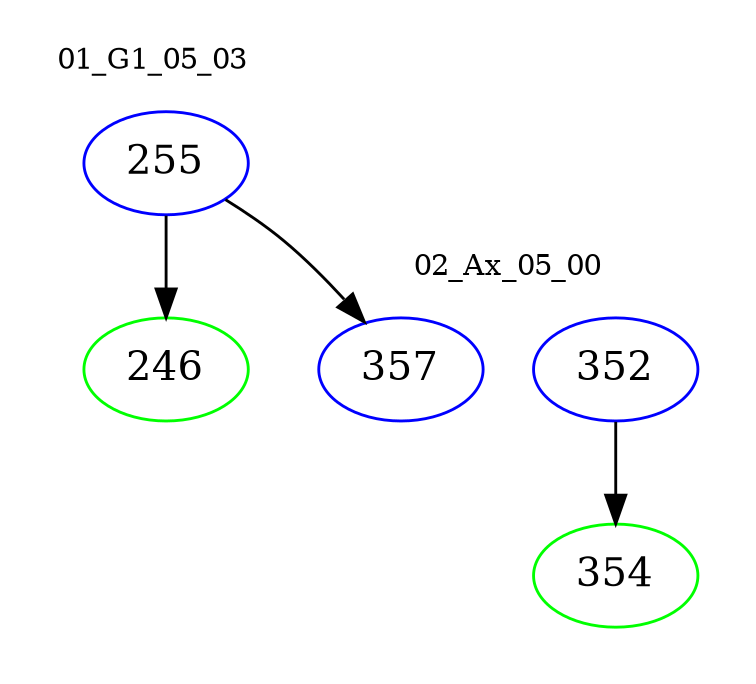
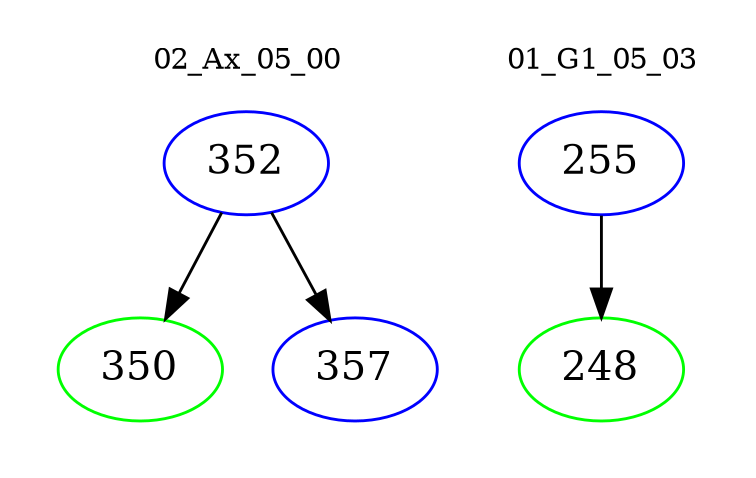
edge "255" -> "357": now "352" -> "357"
node "246": label "246" -> "248"
node "354": label "354" -> "350"
